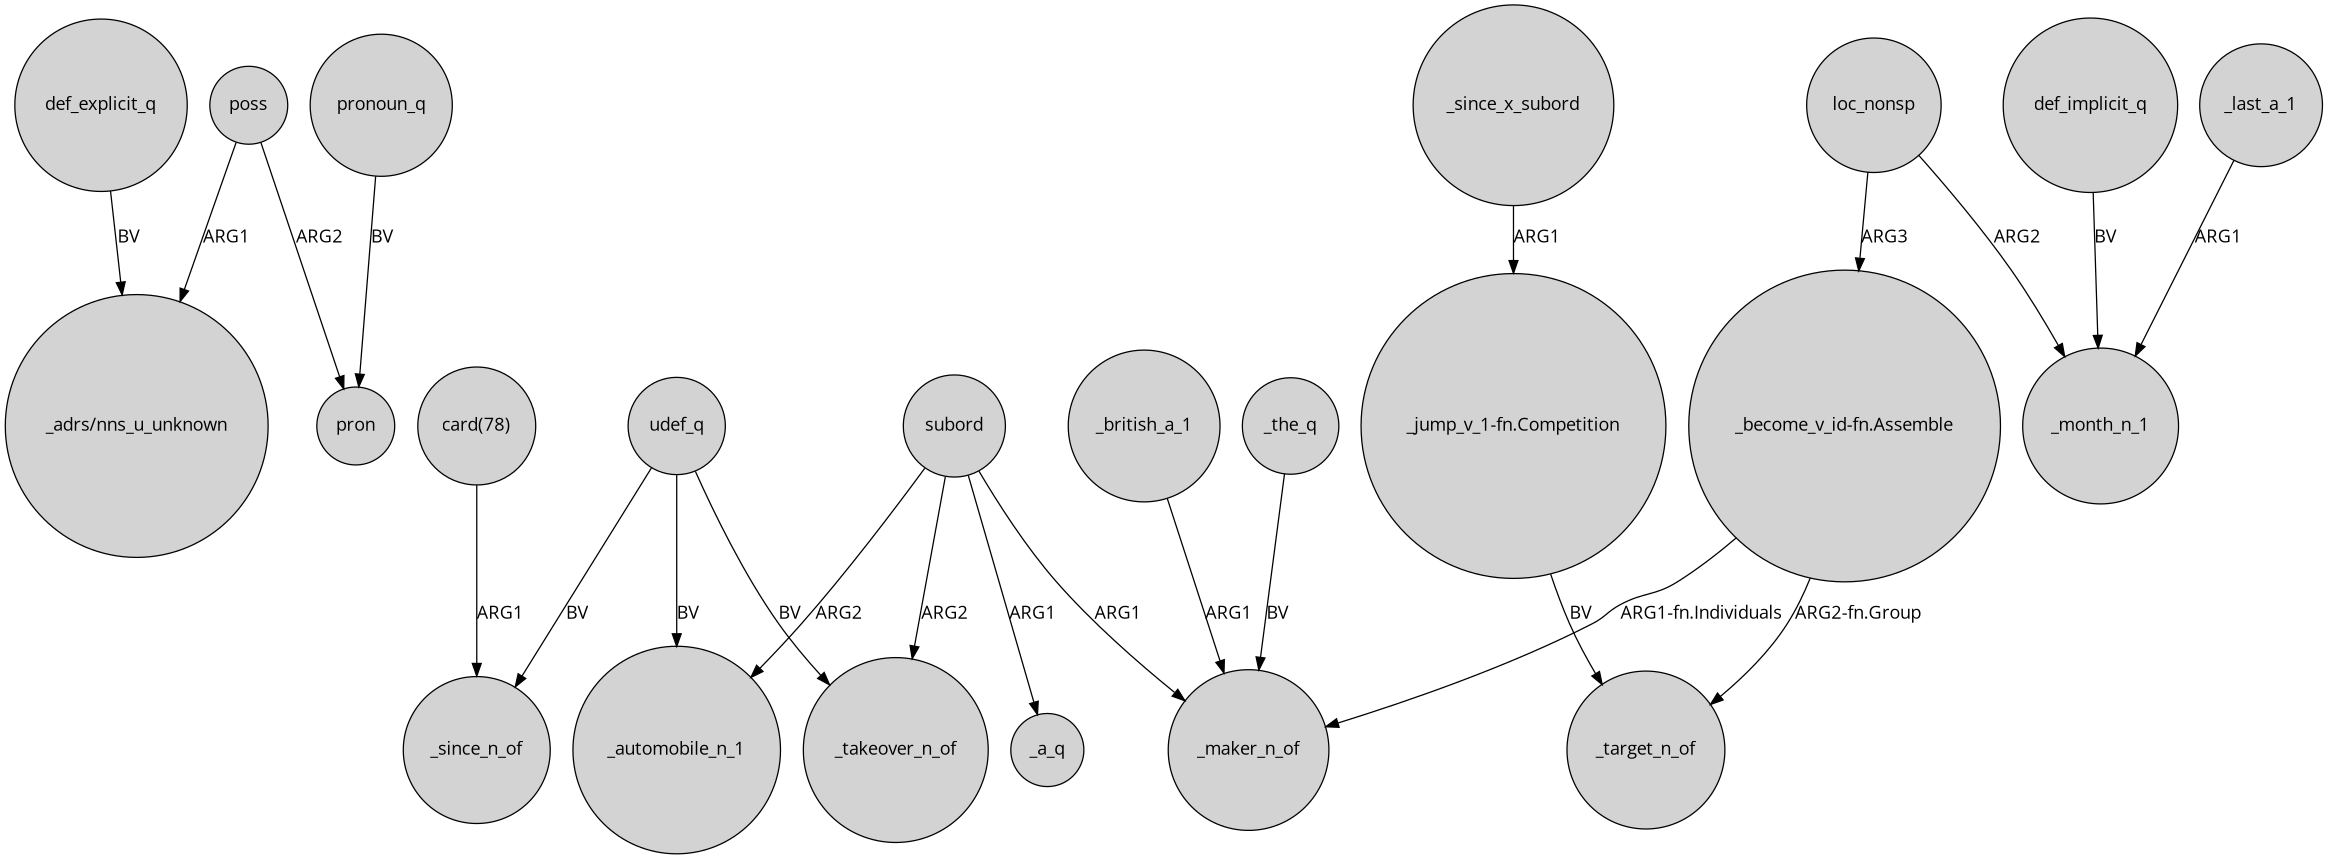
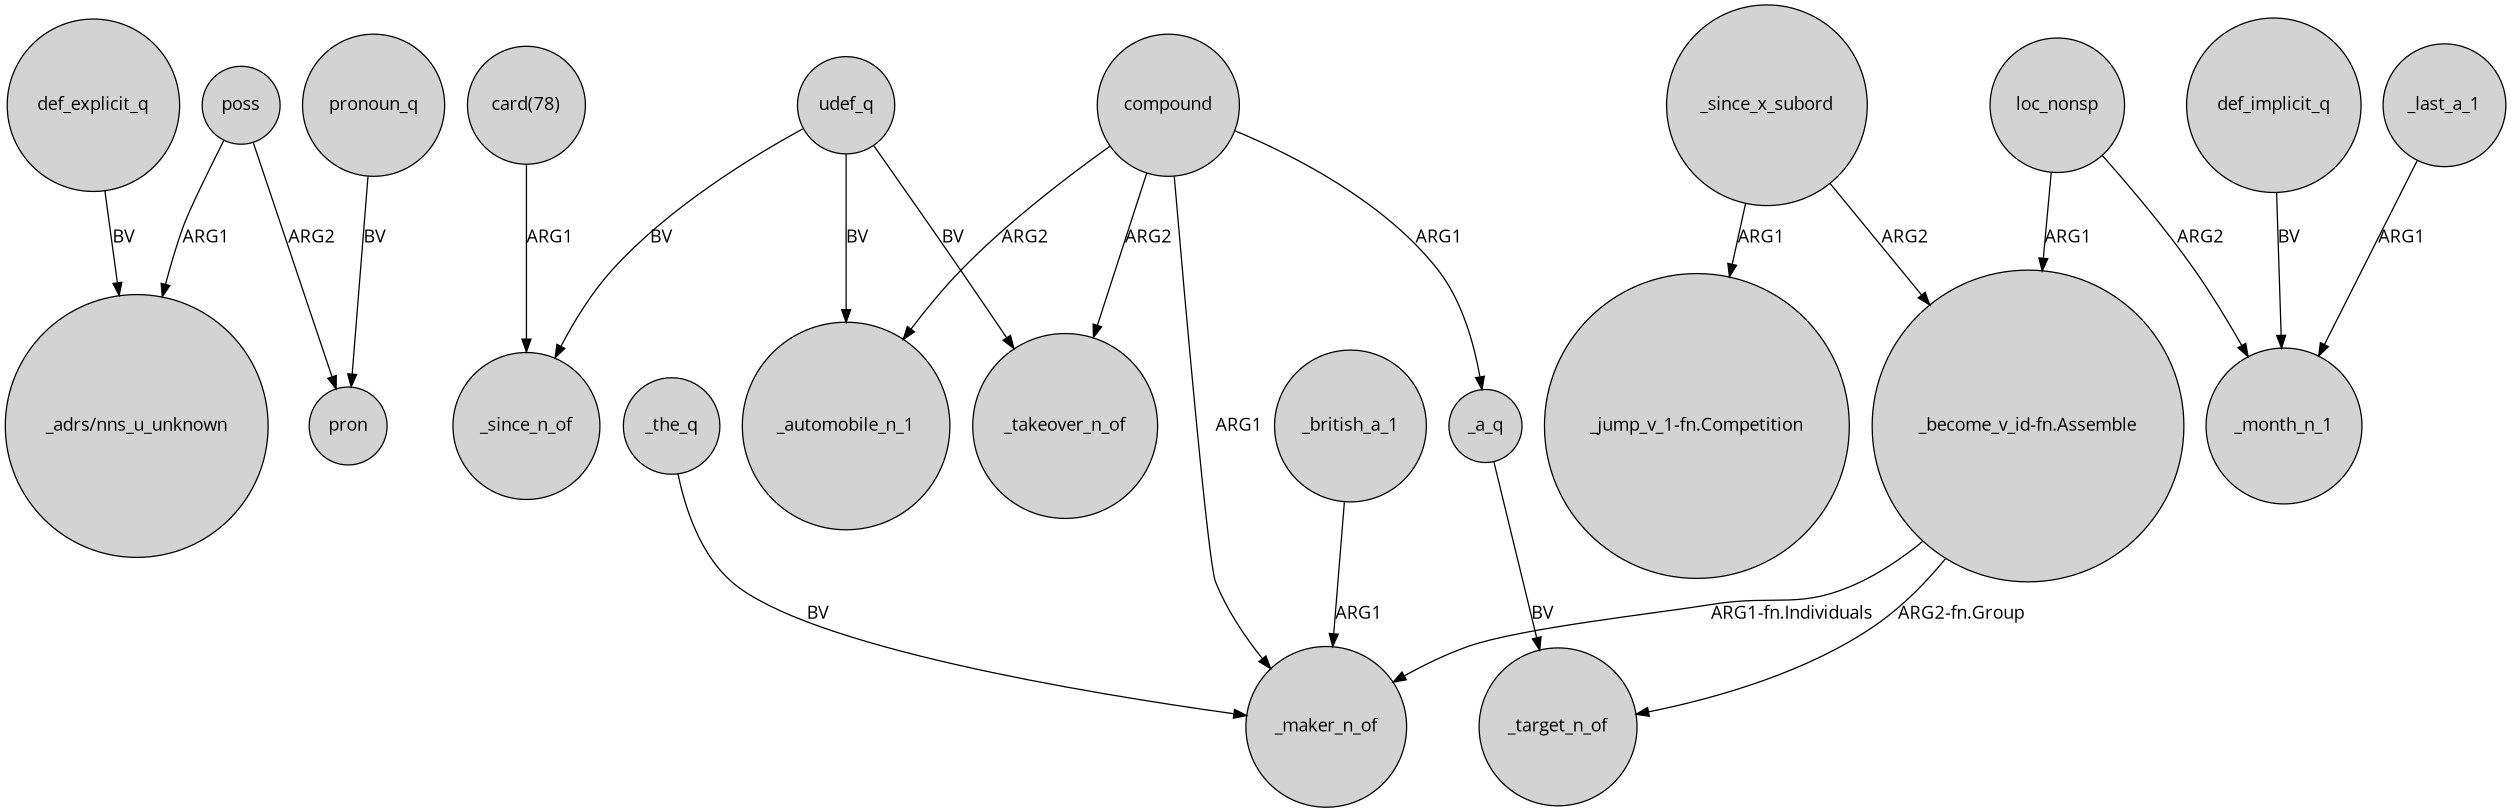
edge "loc_nonsp" -> "_become_v_id-fn.Assemble": label "ARG3" -> "ARG1"
edge "_since_x_subord" -> "_become_v_id-fn.Assemble": added, label "ARG2"
node "subord": label "subord" -> "compound"
edge "_jump_v_1-fn.Competition" -> "_target_n_of": now "_a_q" -> "_target_n_of"
